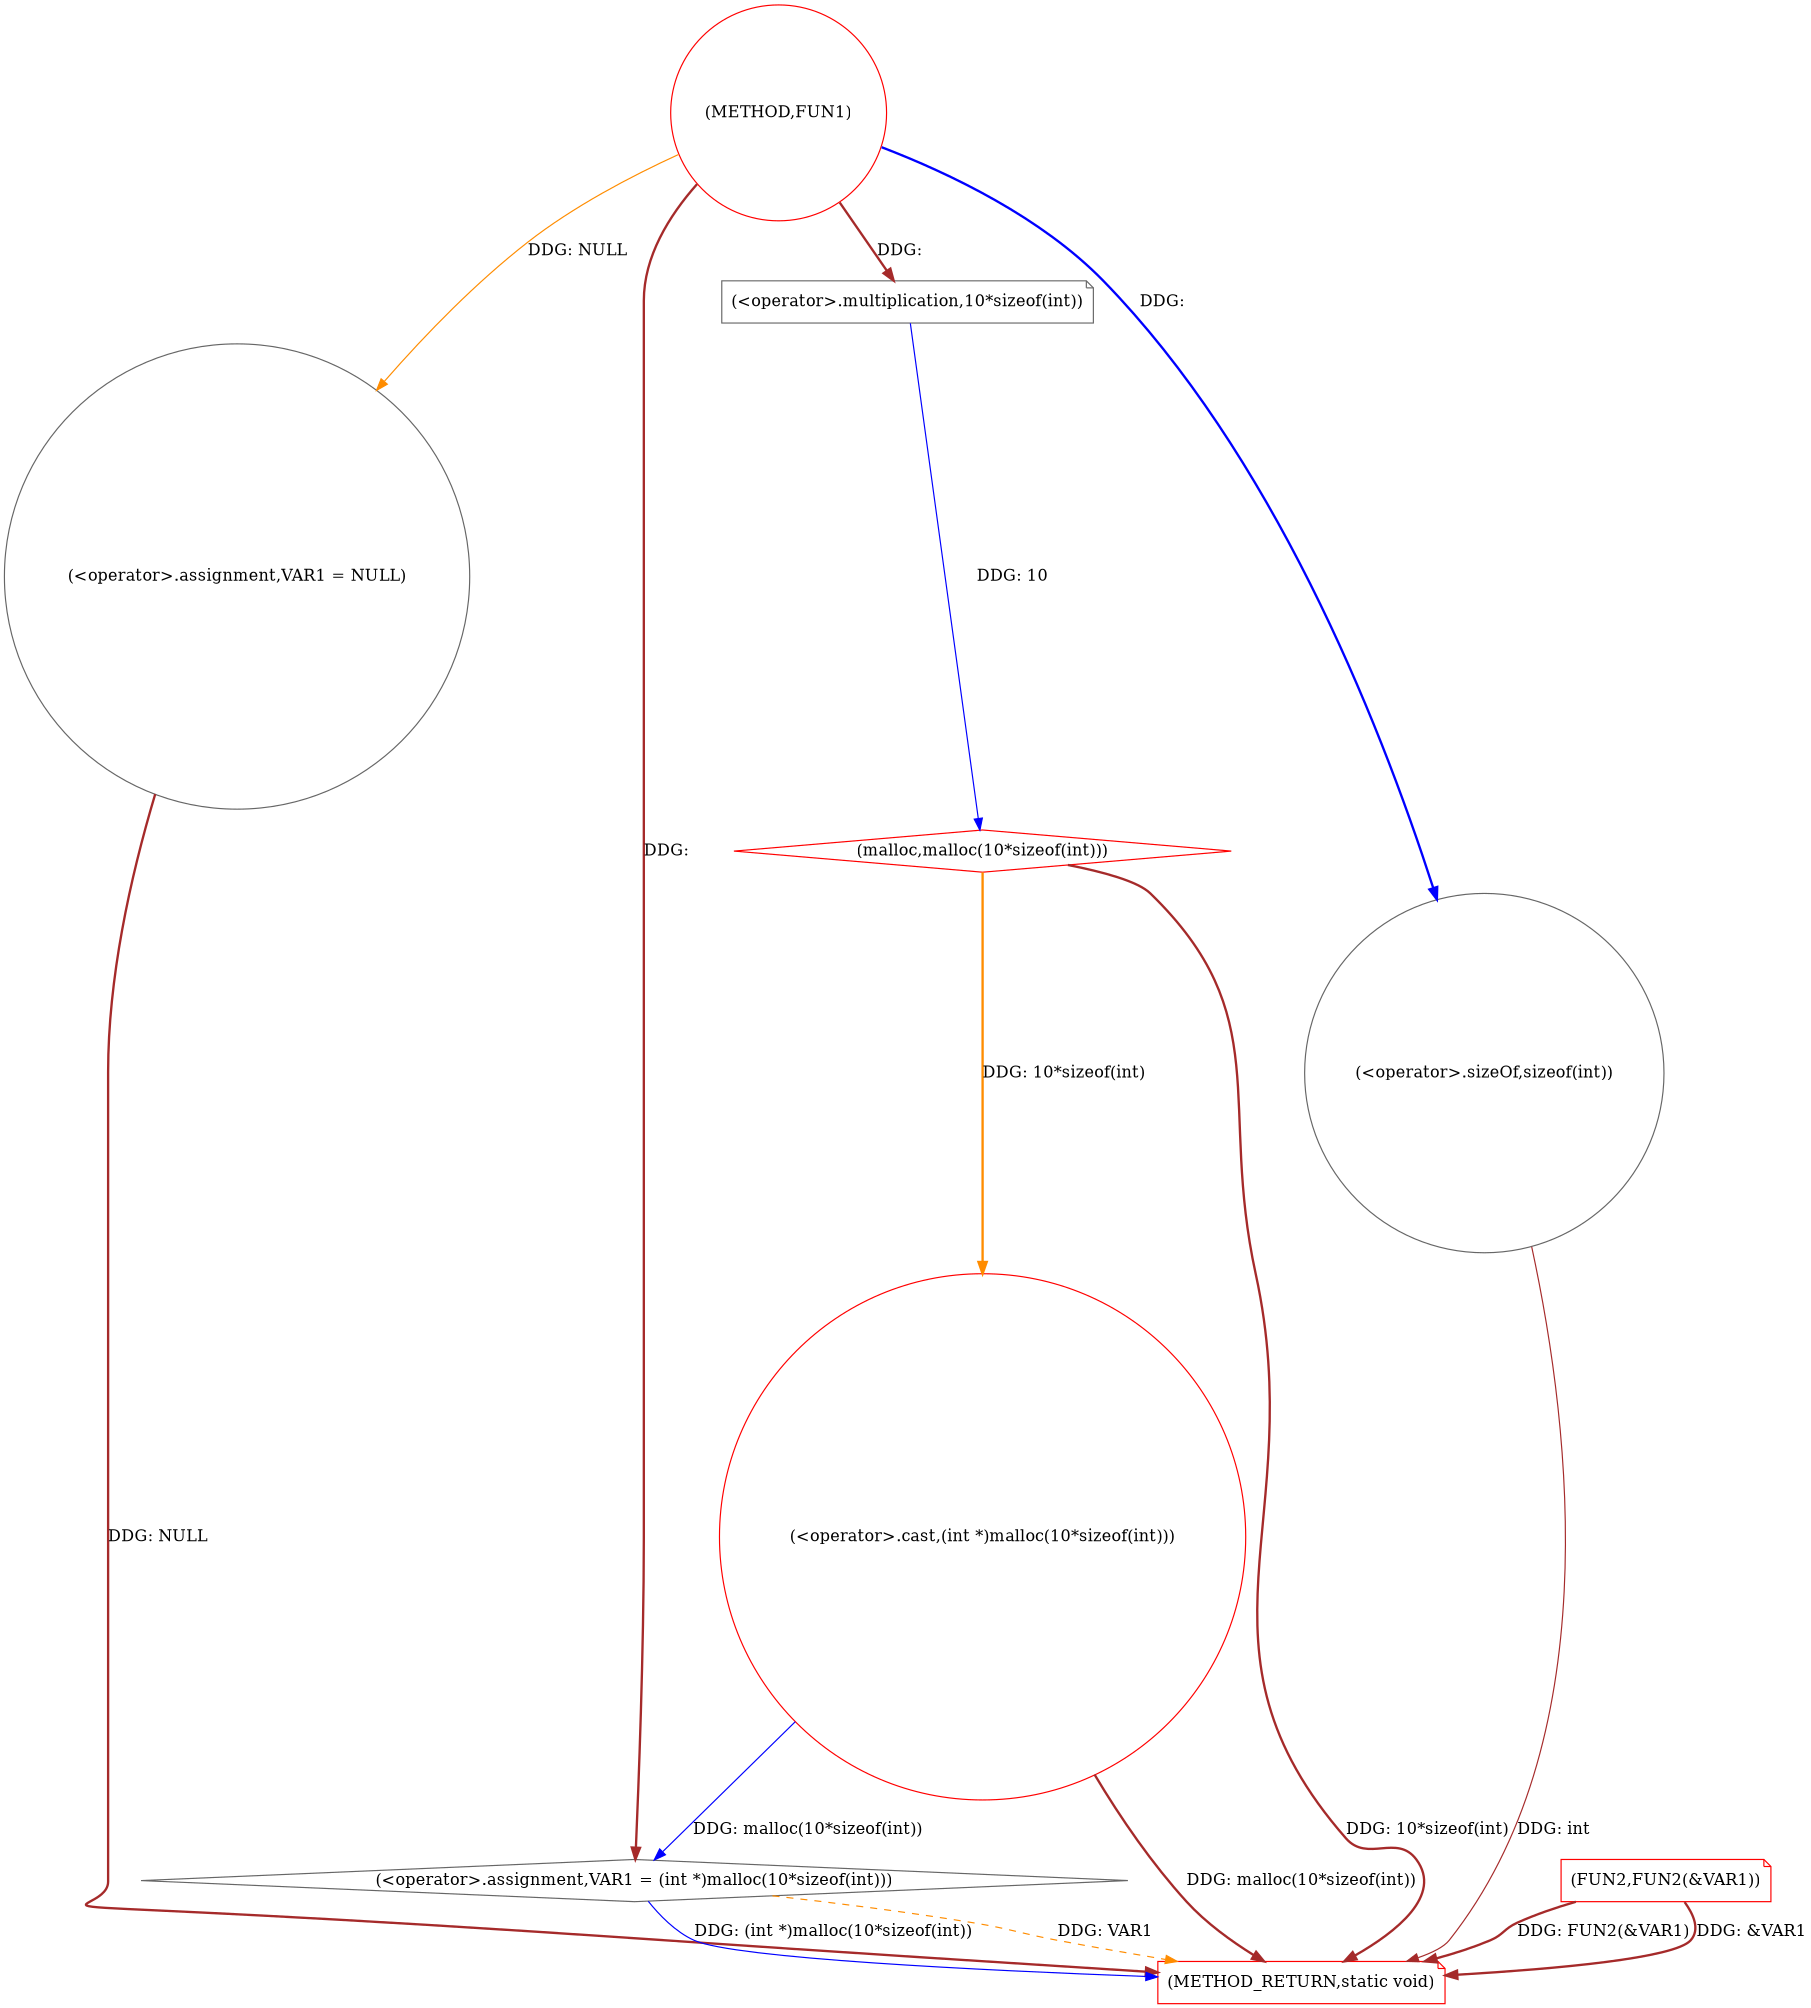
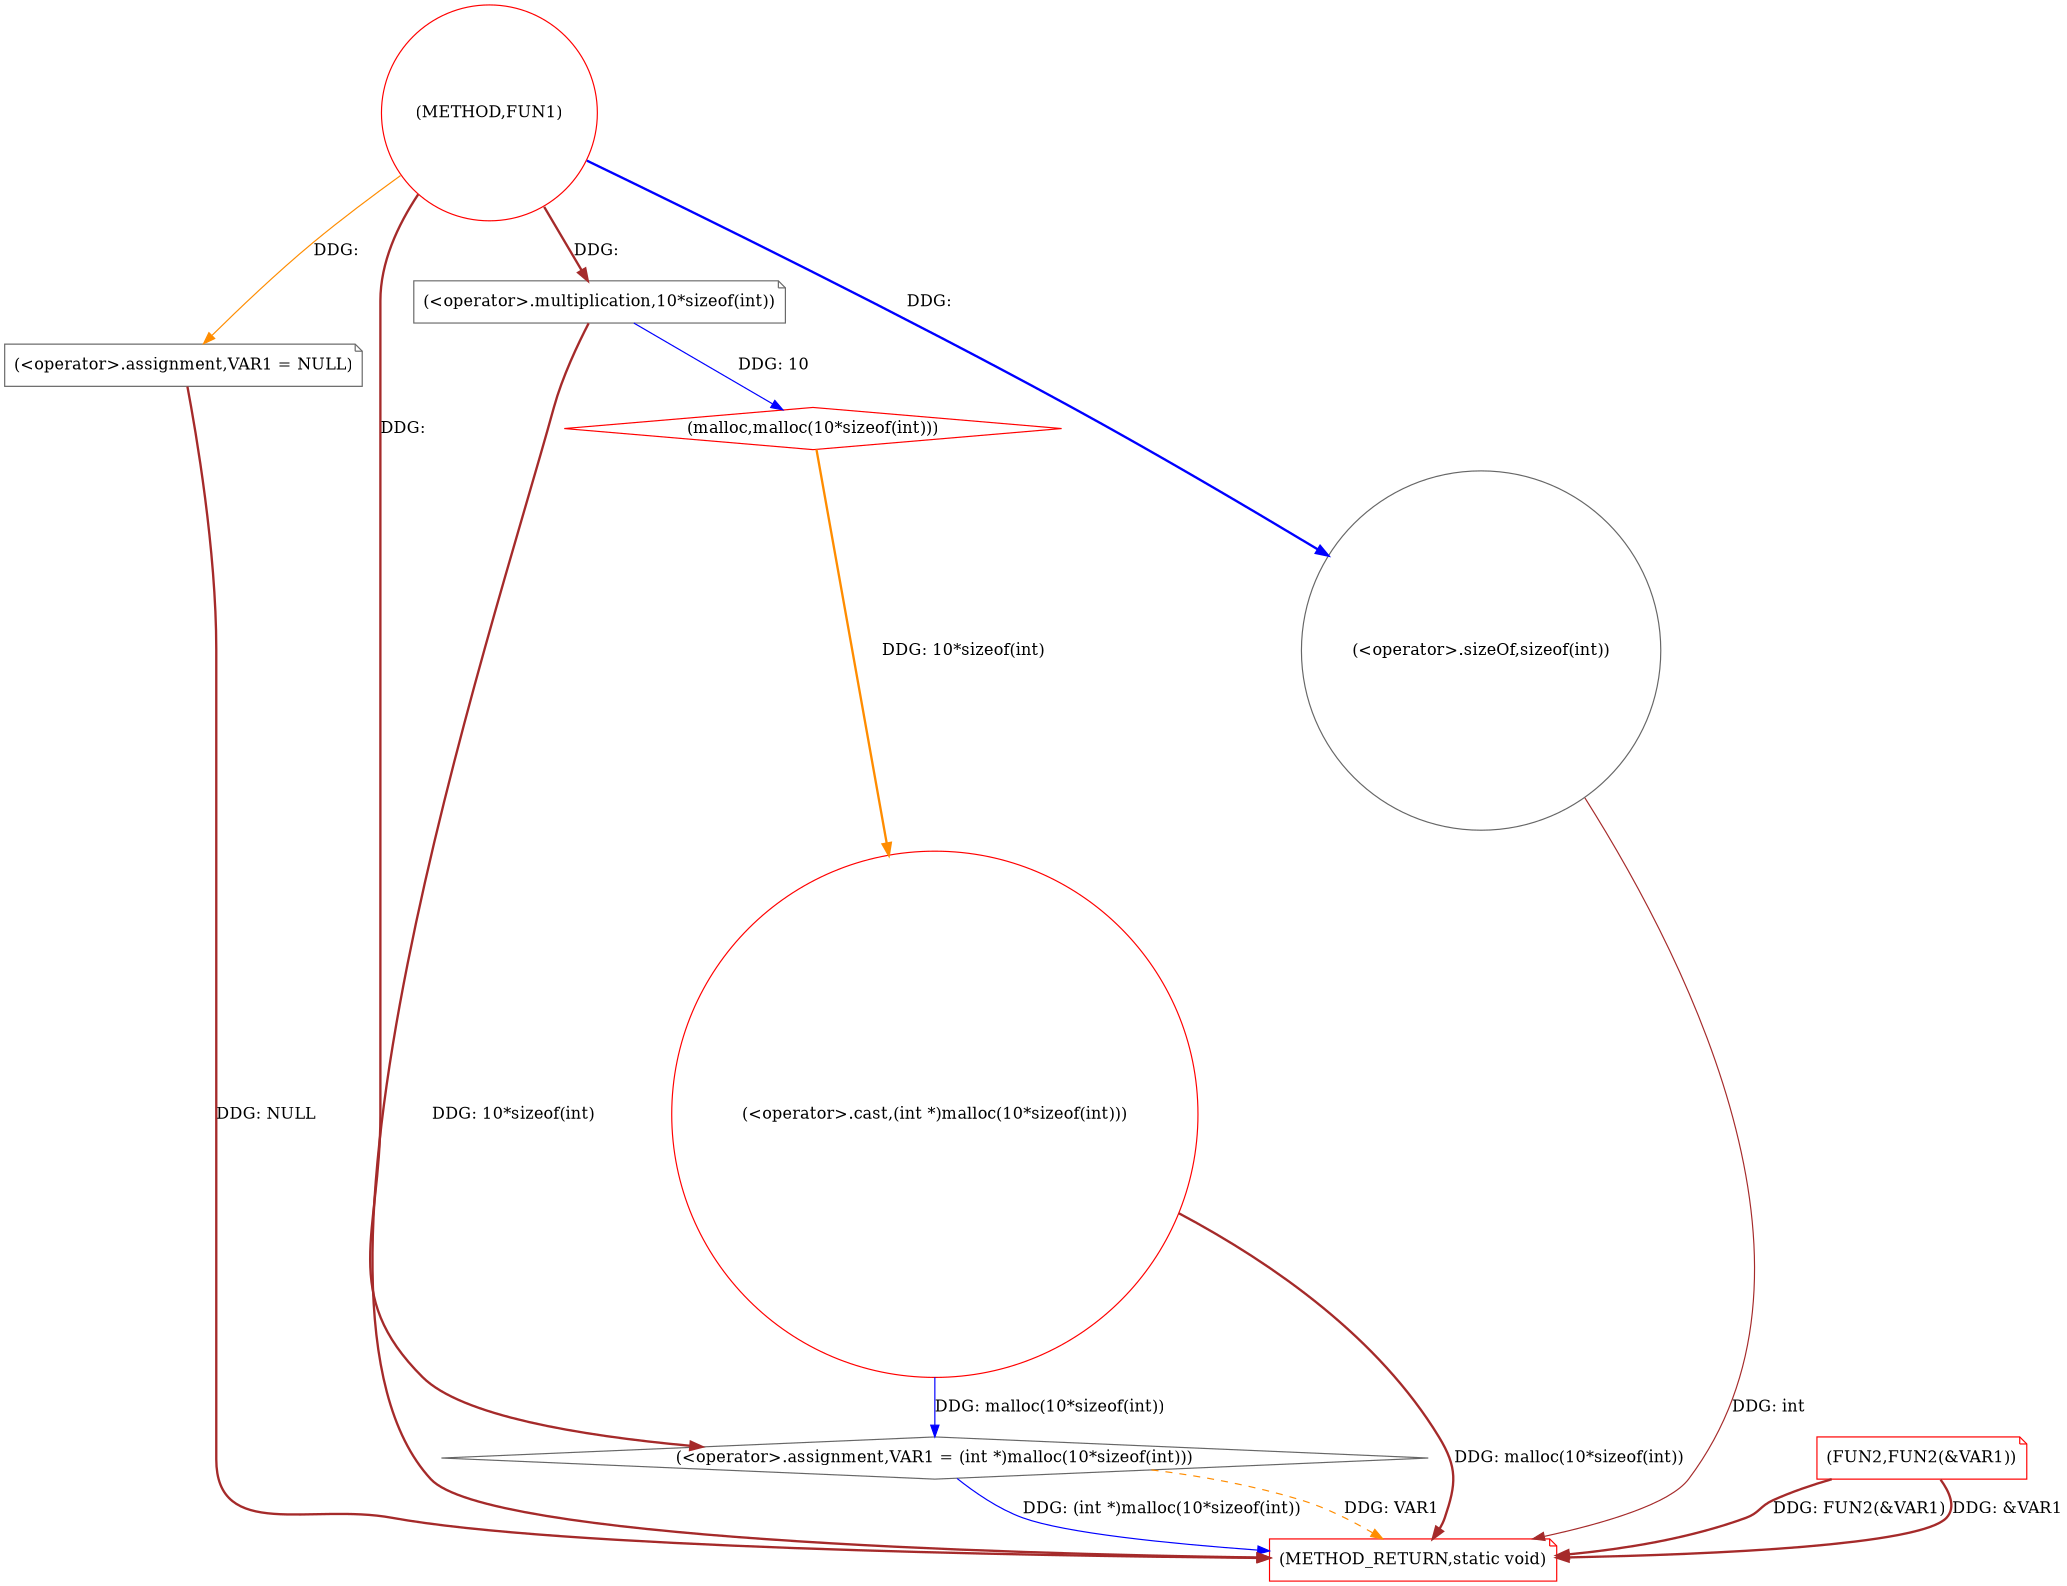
edge "(METHOD,FUN1)" -> "(<operator>.assignment,VAR1 = NULL)": label "DDG: NULL" -> "DDG: "
node "(<operator>.assignment,VAR1 = NULL)": shape circle -> note
edge "(malloc,malloc(10*sizeof(int)))" -> "(METHOD_RETURN,static void)": now "(<operator>.multiplication,10*sizeof(int))" -> "(METHOD_RETURN,static void)"
